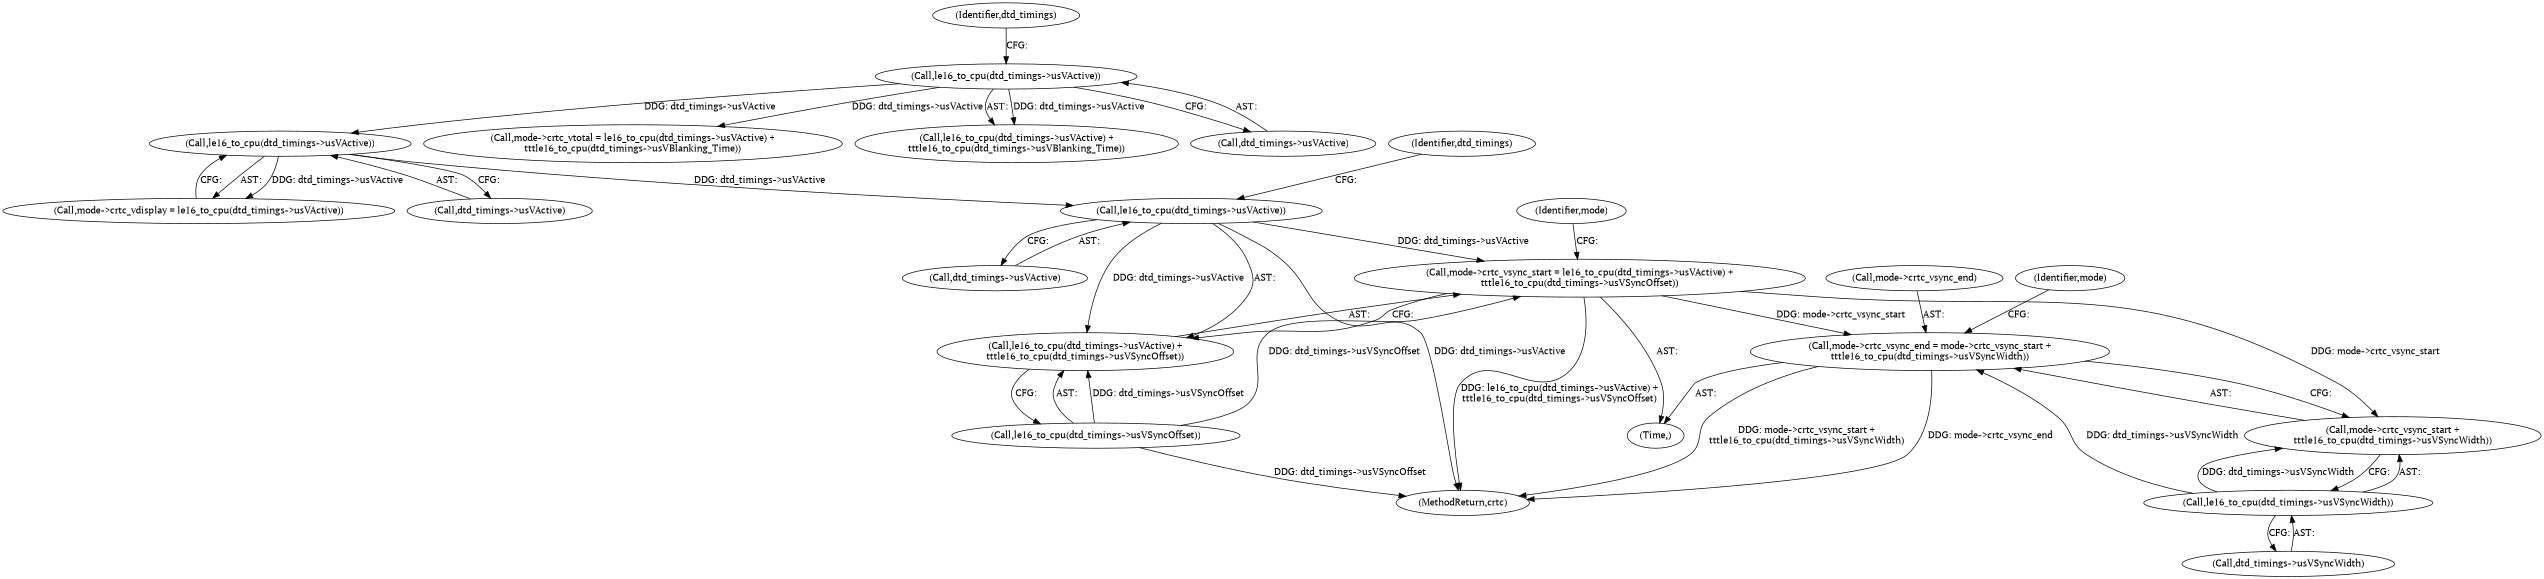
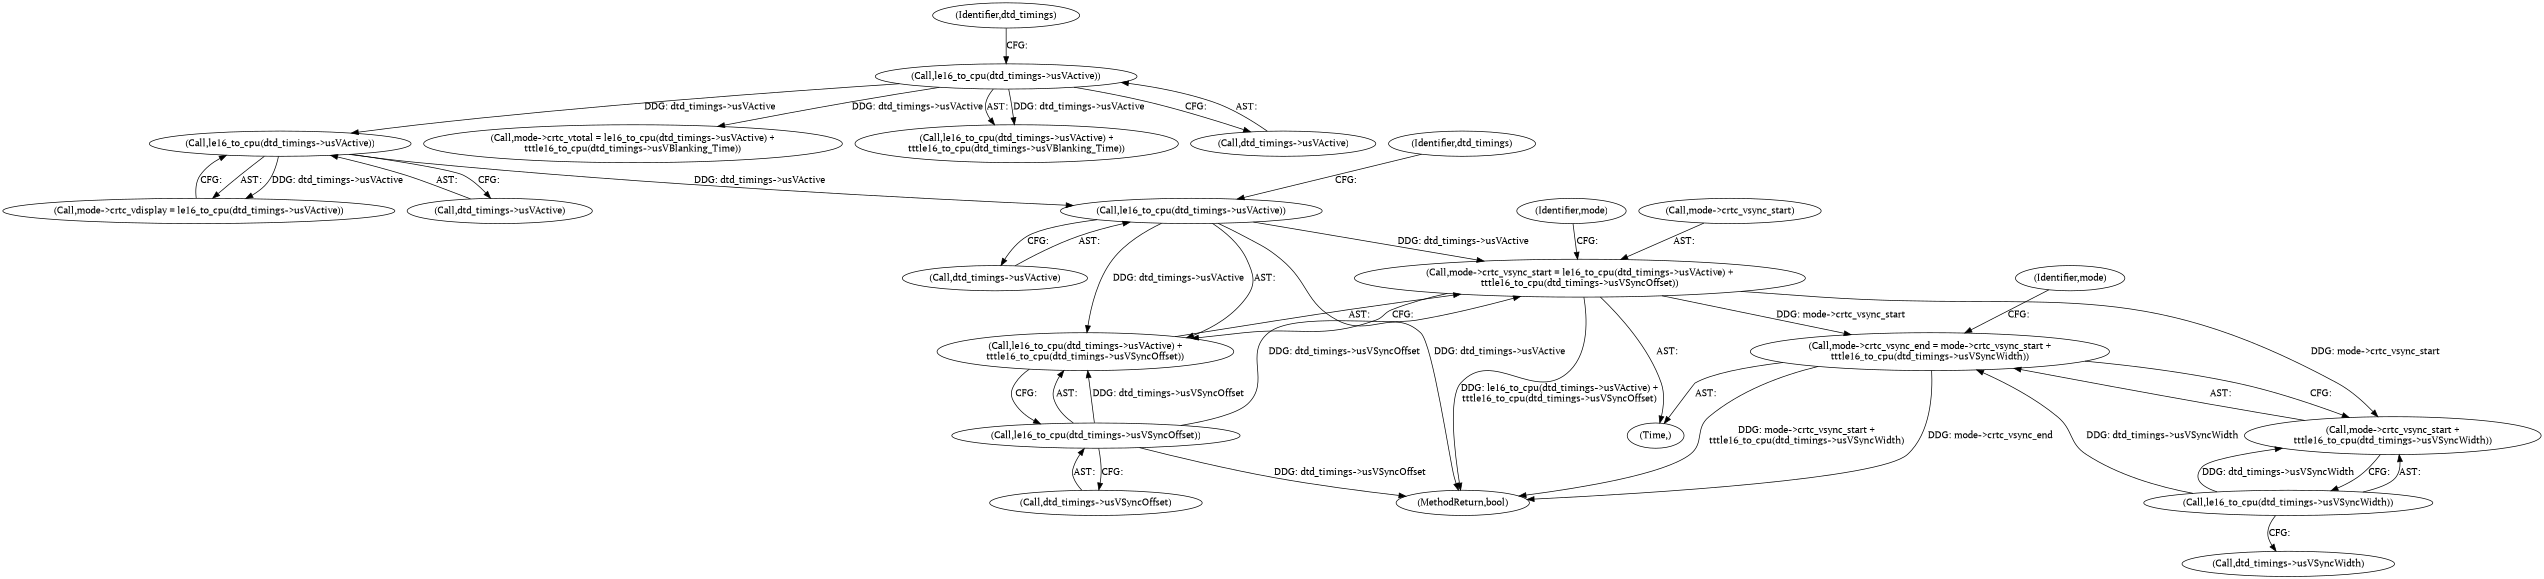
node "(Call,mode->crtc_vsync_start)": added
node "(Call,mode->crtc_vsync_end)": removed
node "(Call,dtd_timings->usVSyncOffset)": added
node "(MethodReturn,crtc)": label "(MethodReturn,crtc)" -> "(MethodReturn,bool)"
edge "(Call,dtd_timings->usVSyncWidth)" -> "(Call,le16_to_cpu(dtd_timings->usVSyncWidth))": removed, label "AST:"
